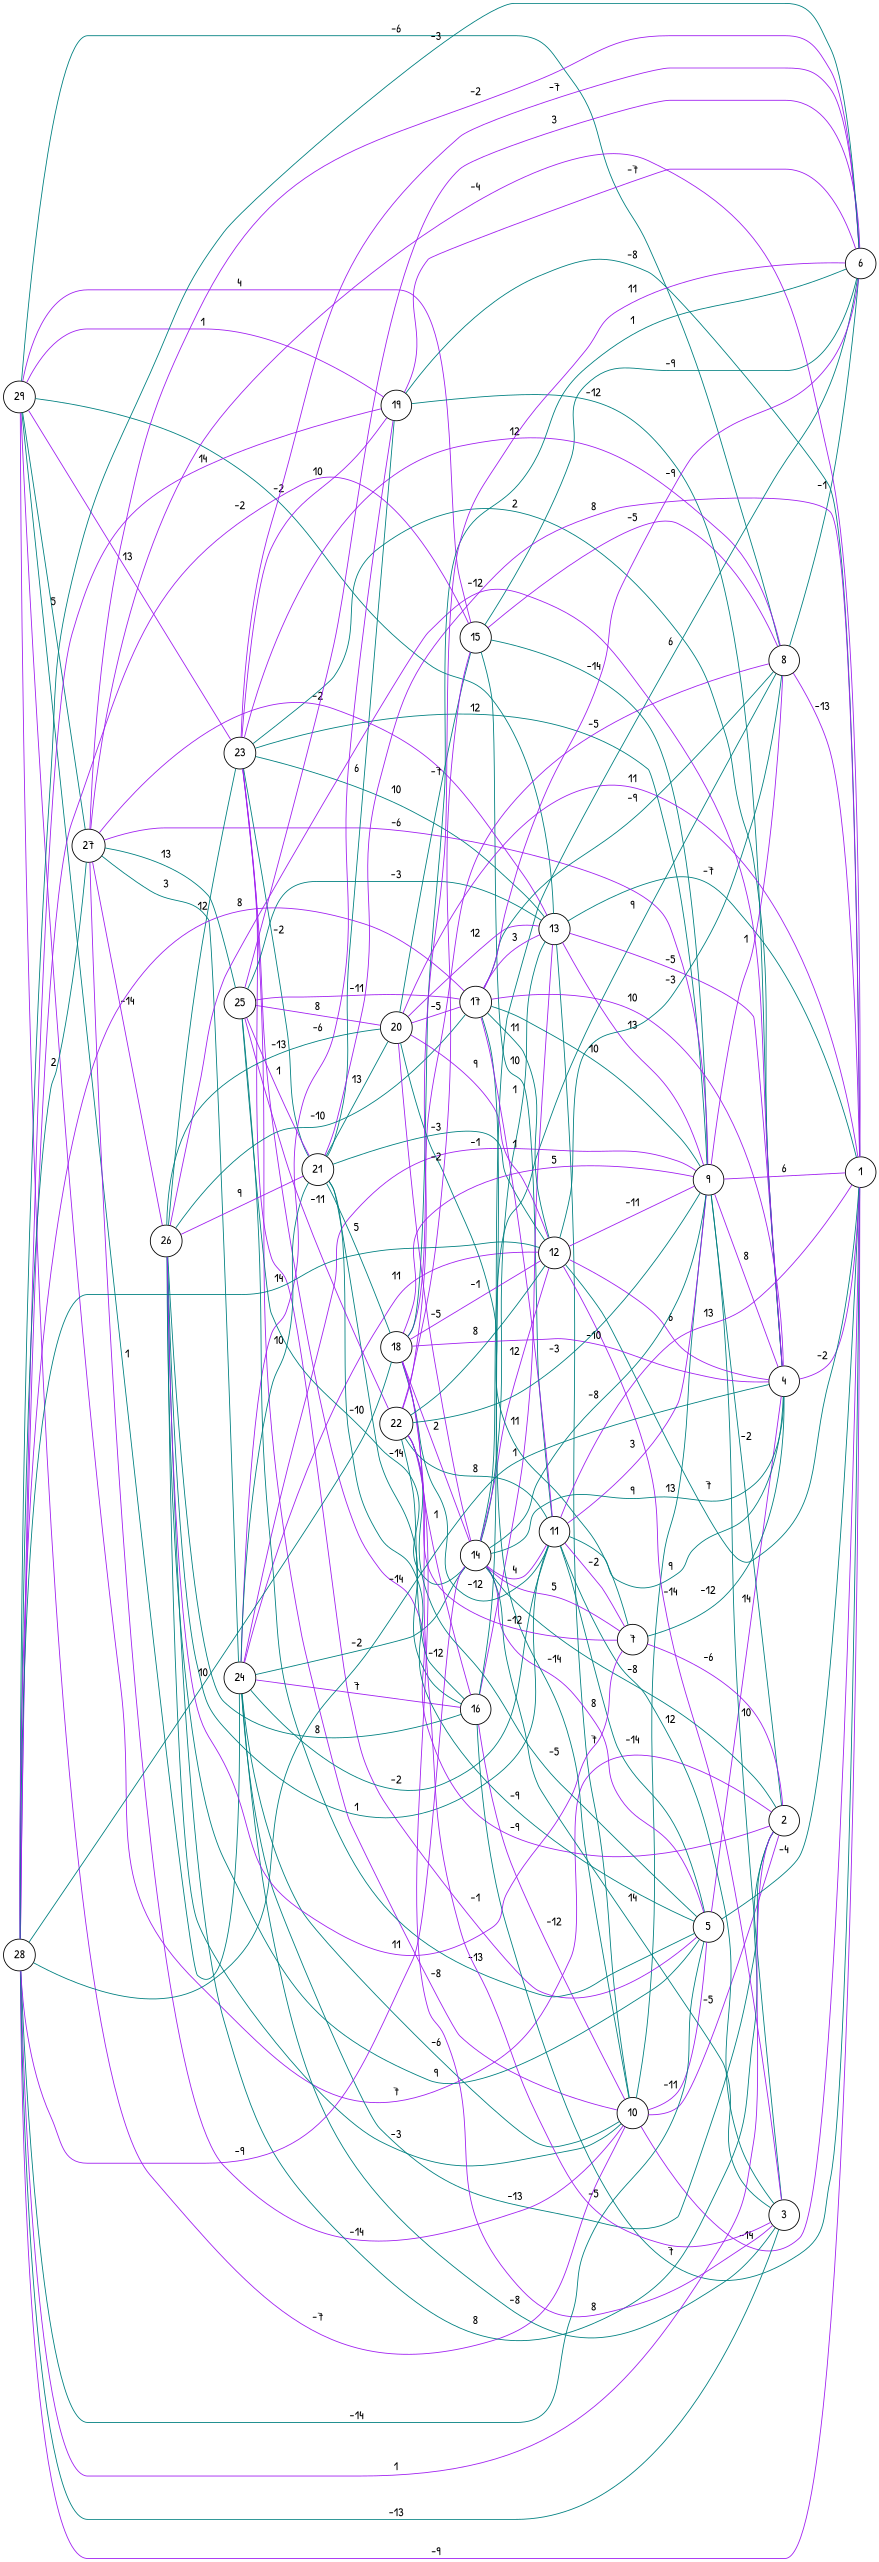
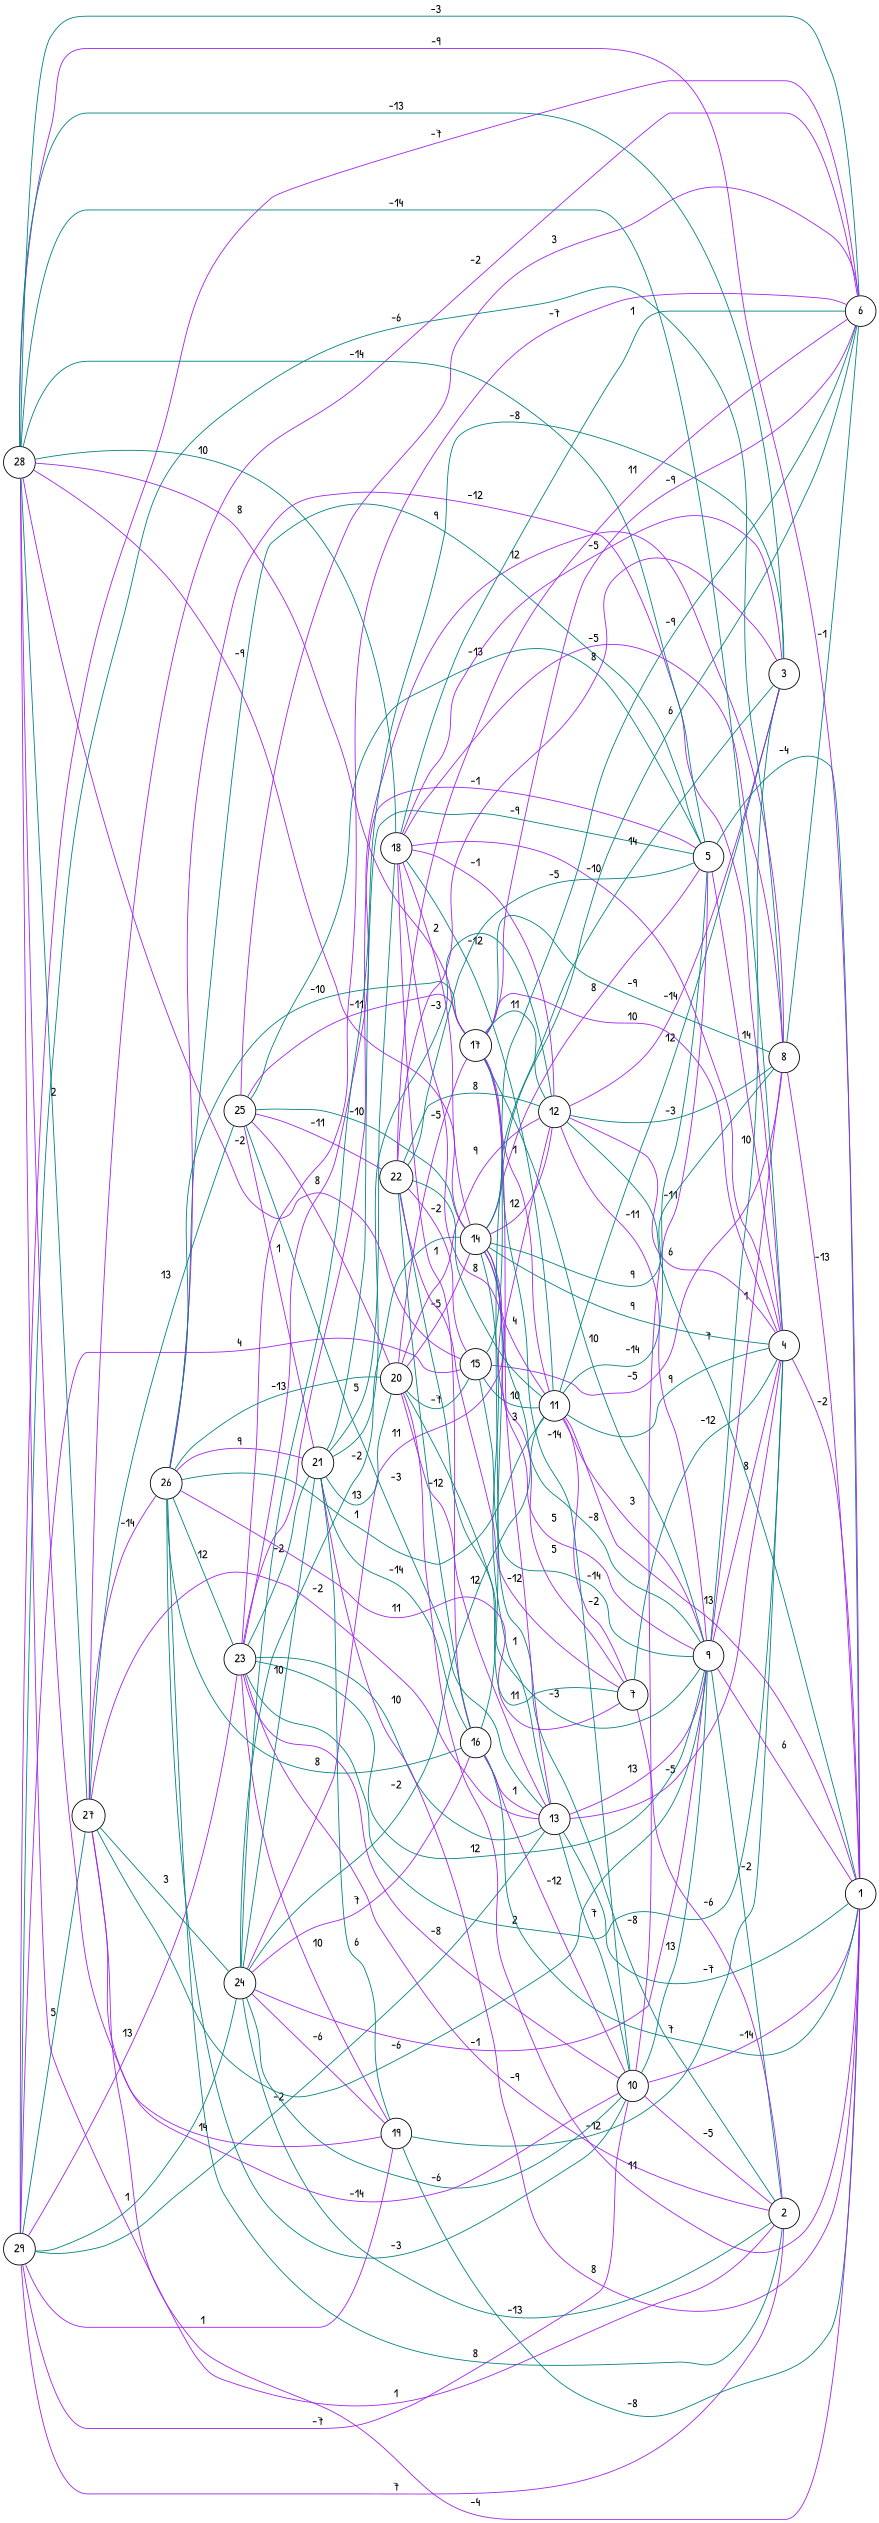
edge "6" -- "19": now "6" -- "29"
edge "27" -- "9": color purple -> teal
edge "12" -- "28": removed, label "14"
